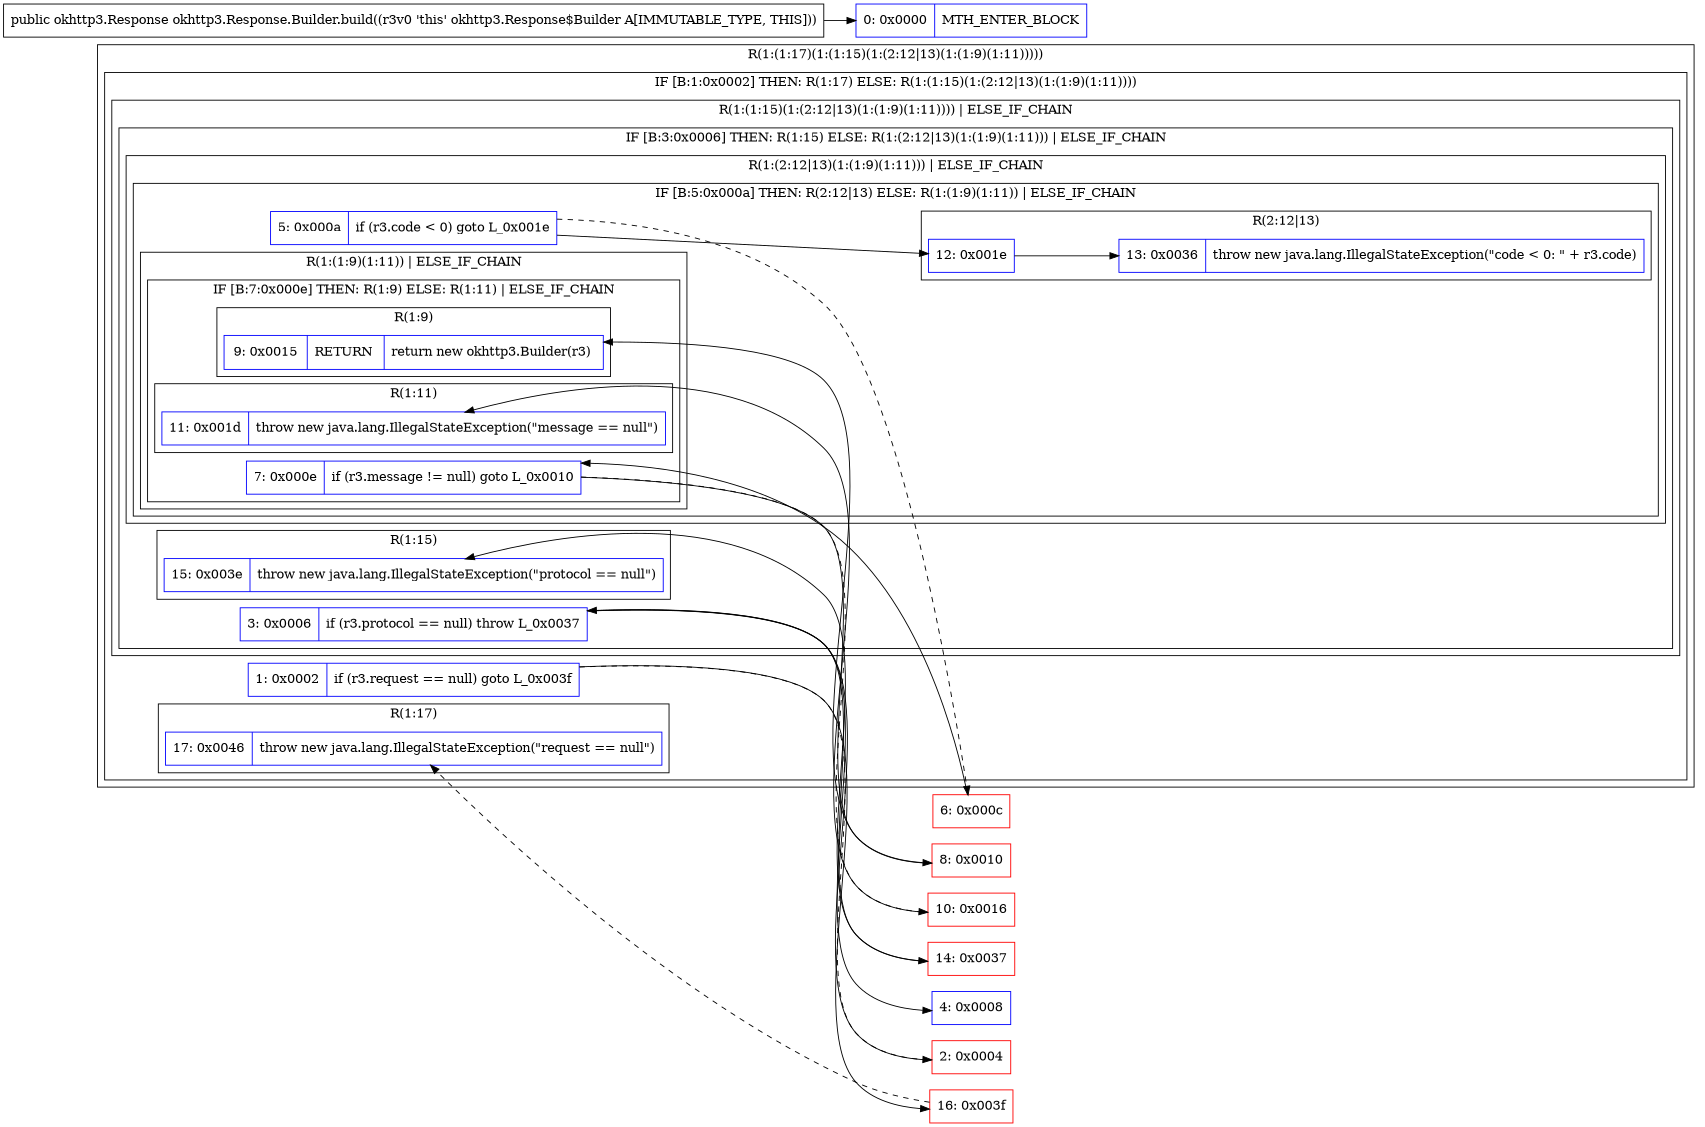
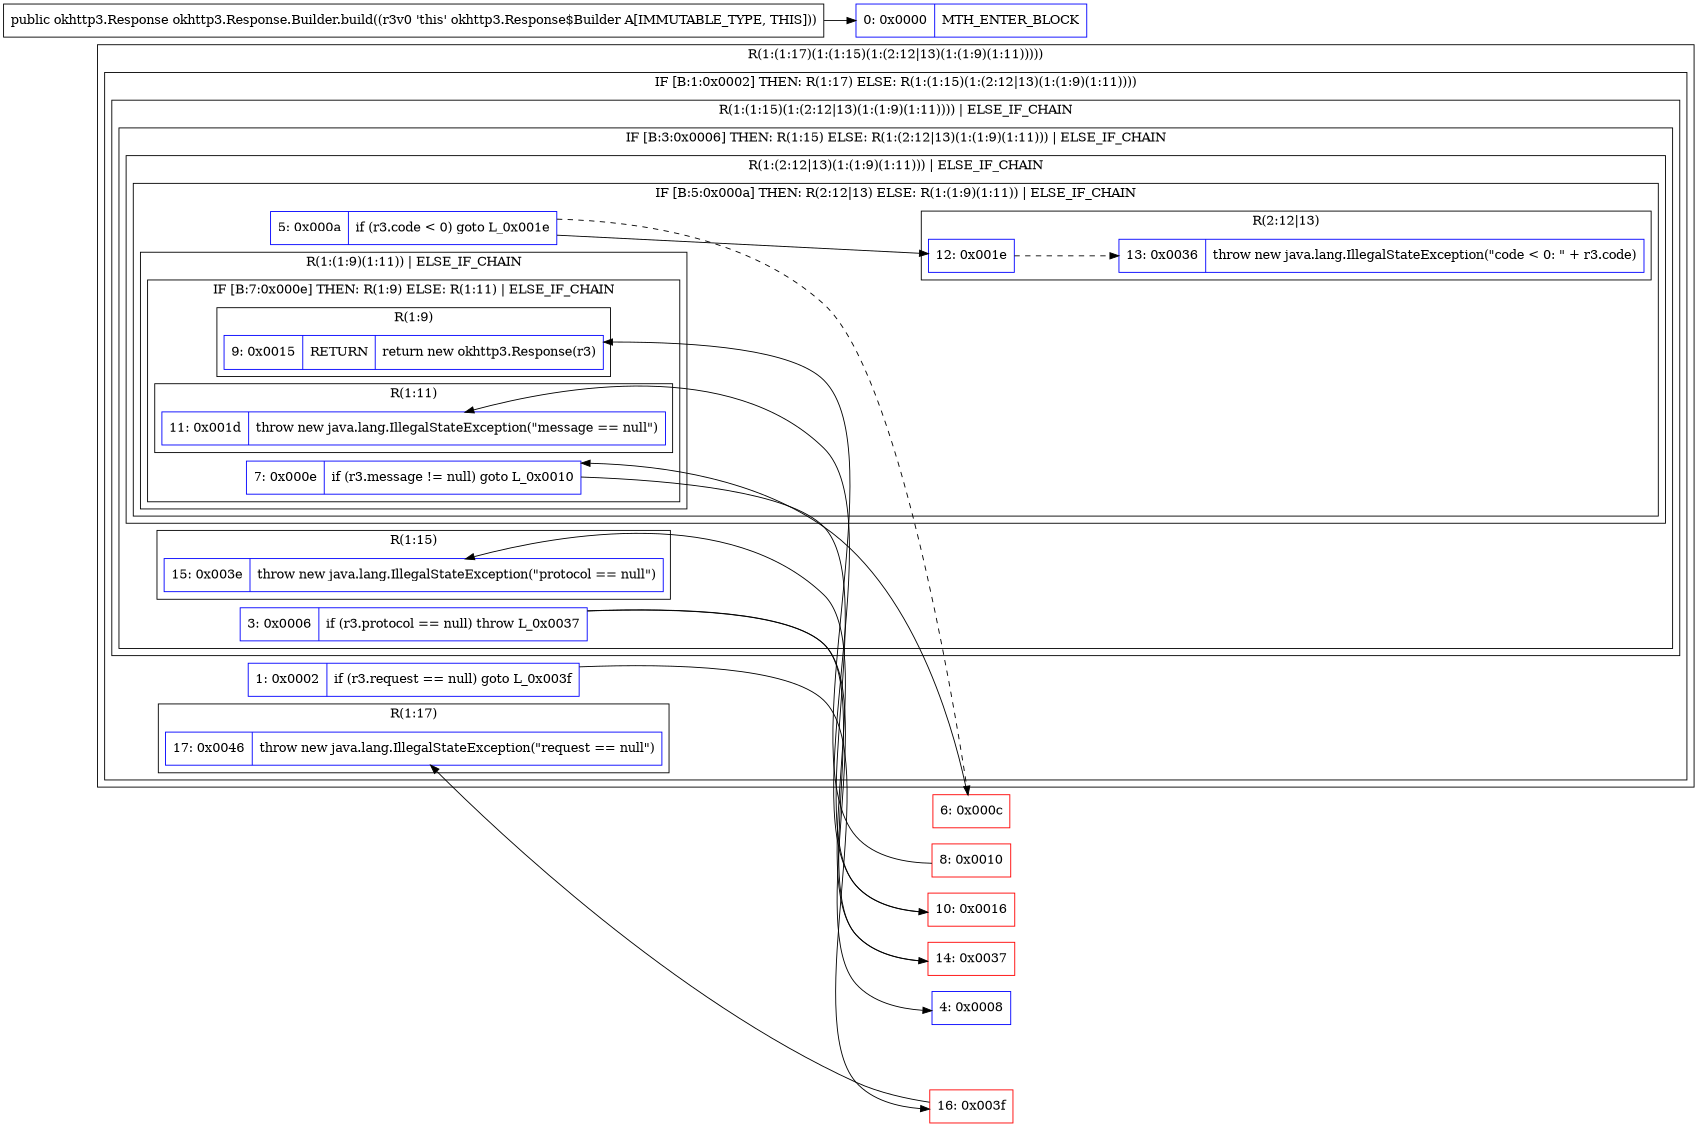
edge "12: 0x001e" -> "13: 0x0036": style solid -> dashed
node "9: 0x0015": text "return new okhttp3.Builder(r3)" -> "return new okhttp3.Response(r3)"
edge "7: 0x000e" -> "8: 0x0010": removed
edge "7: 0x000e" -> "10: 0x0016": style dashed -> solid
edge "16: 0x003f" -> "17: 0x0046": style dashed -> solid
node "2: 0x0004": removed
